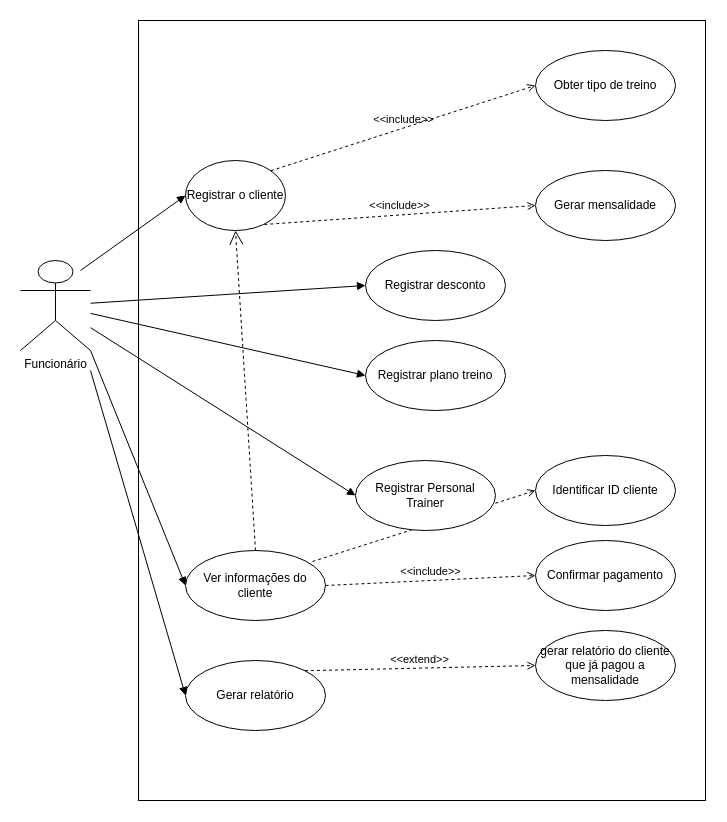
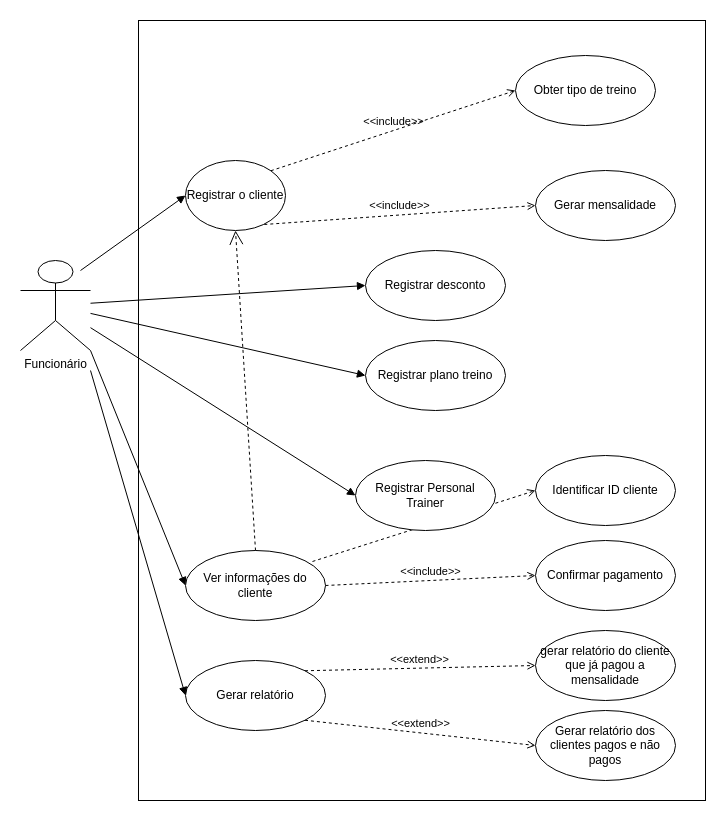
node "Obter tipo de treino": moved (606, 86) -> (586, 91)
edge "Gerar relatório" -> "Gerar relatório dos clientes pagos e não pagos": added, label "<<extend>>"
node "Gerar relatório dos clientes pagos e não pagos": added
